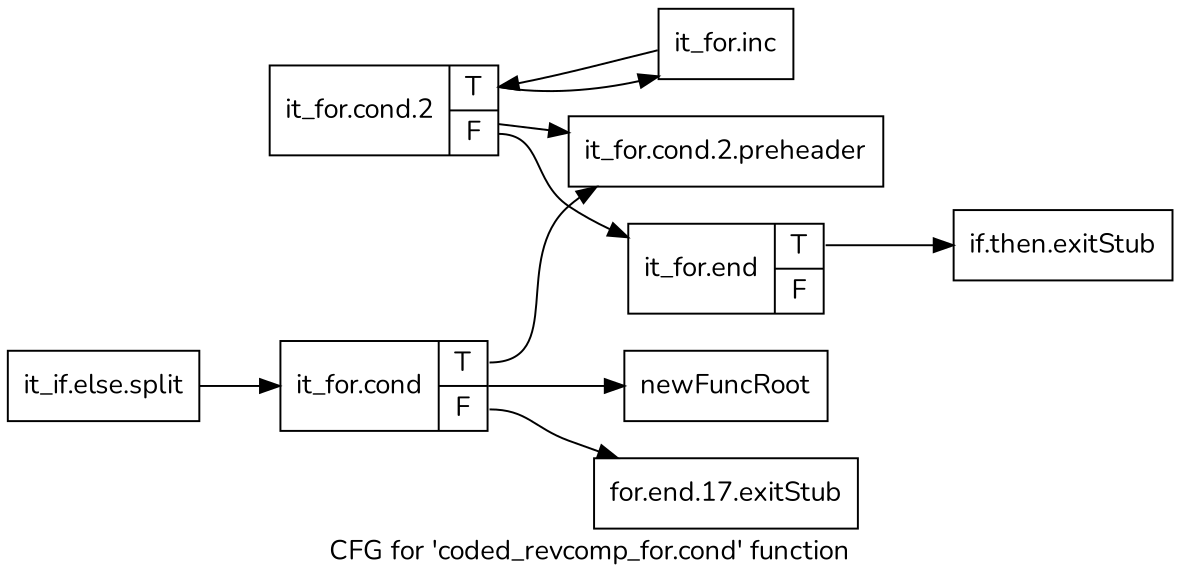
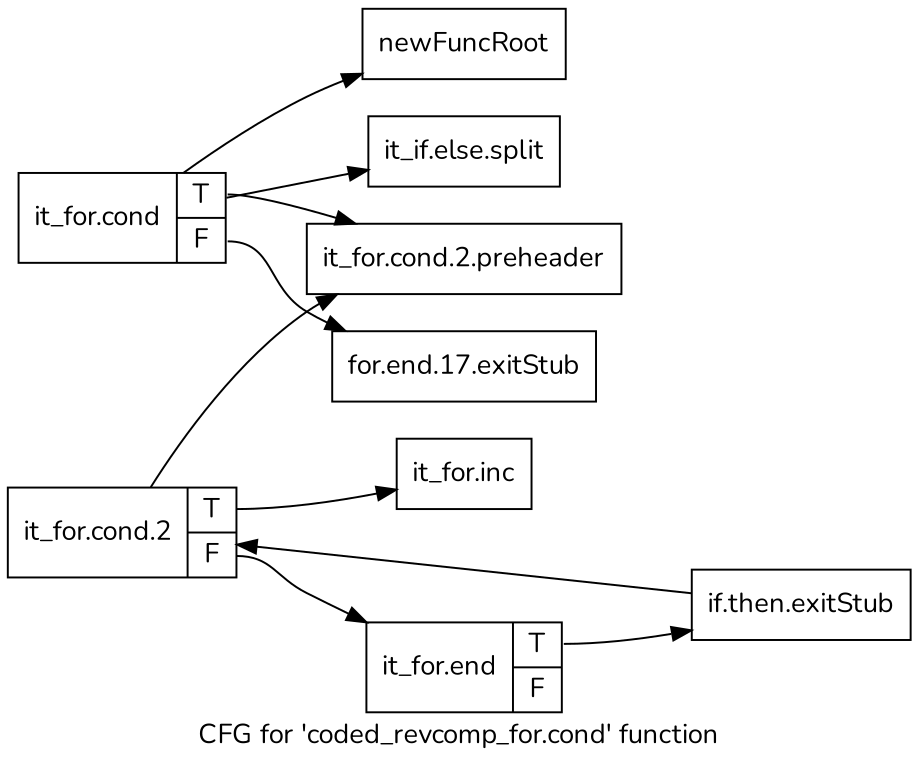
edge "it_for.inc" -> "it_for.cond.2": now "if.then.exitStub" -> "it_for.cond.2"
edge "it_if.else.split" -> "it_for.cond": reversed
